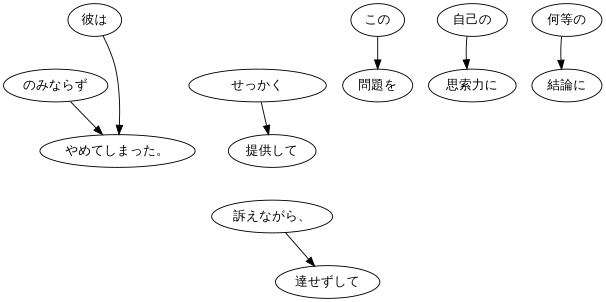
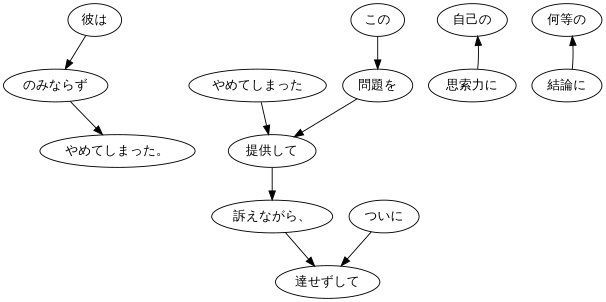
edge "自己の" -> "思索力に": reversed
edge "何等の" -> "結論に": reversed
edge "彼は" -> "やめてしまった。": now "彼は" -> "のみならず"
node "せっかく": label "せっかく" -> "やめてしまった"
edge "問題を" -> "提供して": added
edge "提供して" -> "訴えながら、": added
node "ついに": added
